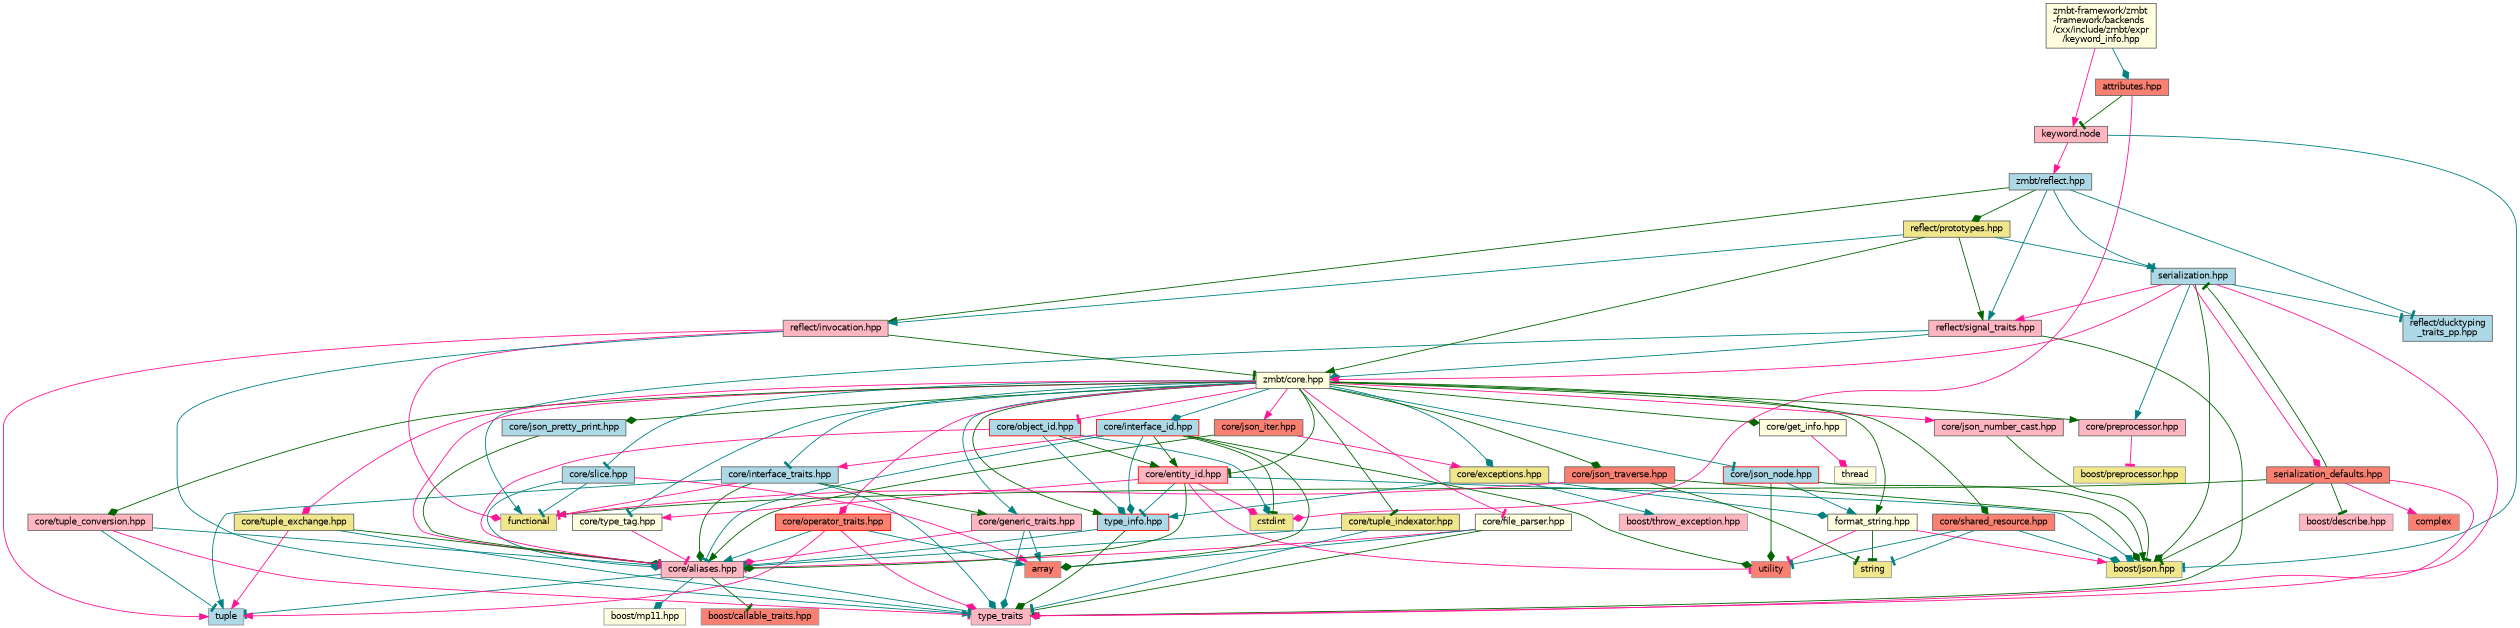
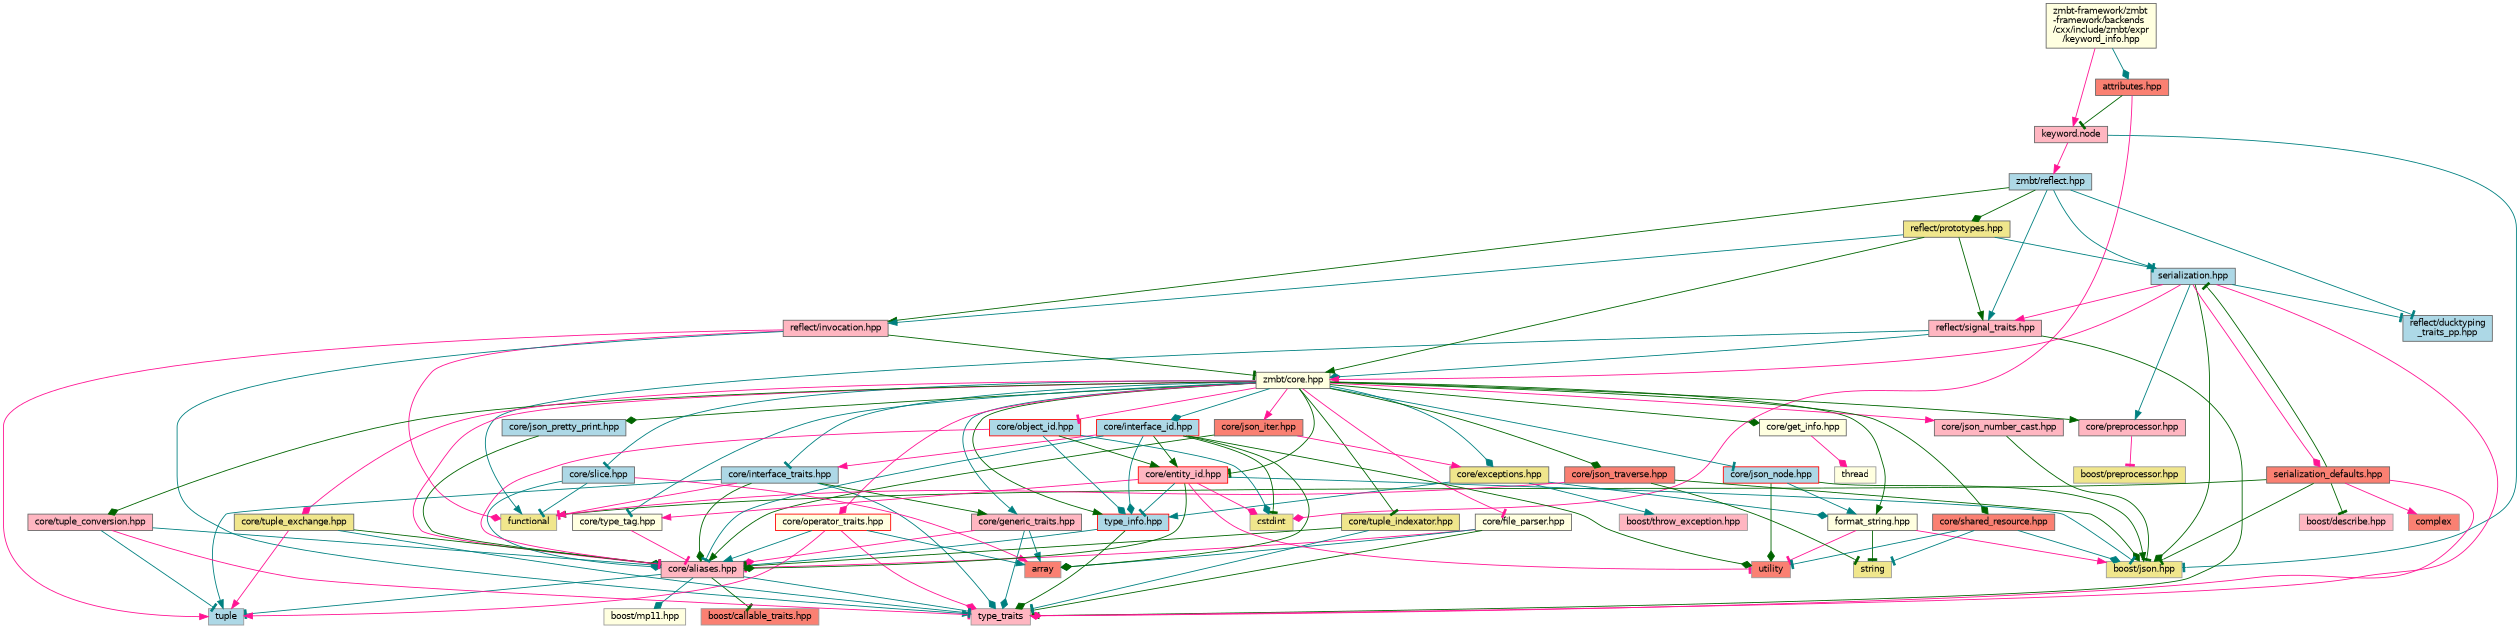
edge "core/entity_id.hpp" -> "boost/json.hpp": arrowhead diamond -> tee
node "core/operator_traits.hpp": fillcolor salmon -> lightyellow
edge "core/tuple_indexator.hpp" -> "core/aliases.hpp": color teal -> darkgreen
